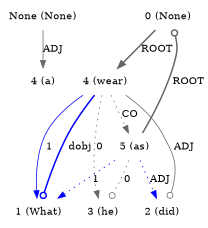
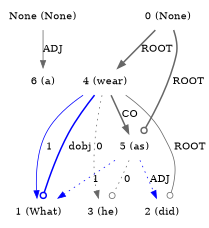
node "4 (a)": label "4 (a)" -> "6 (a)"
edge "5 (as)" -> "0 (None)": reversed
edge "4 (wear)" -> "5 (as)": style dotted -> bold
edge "4 (wear)" -> "2 (did)": label "ADJ" -> "ROOT"
